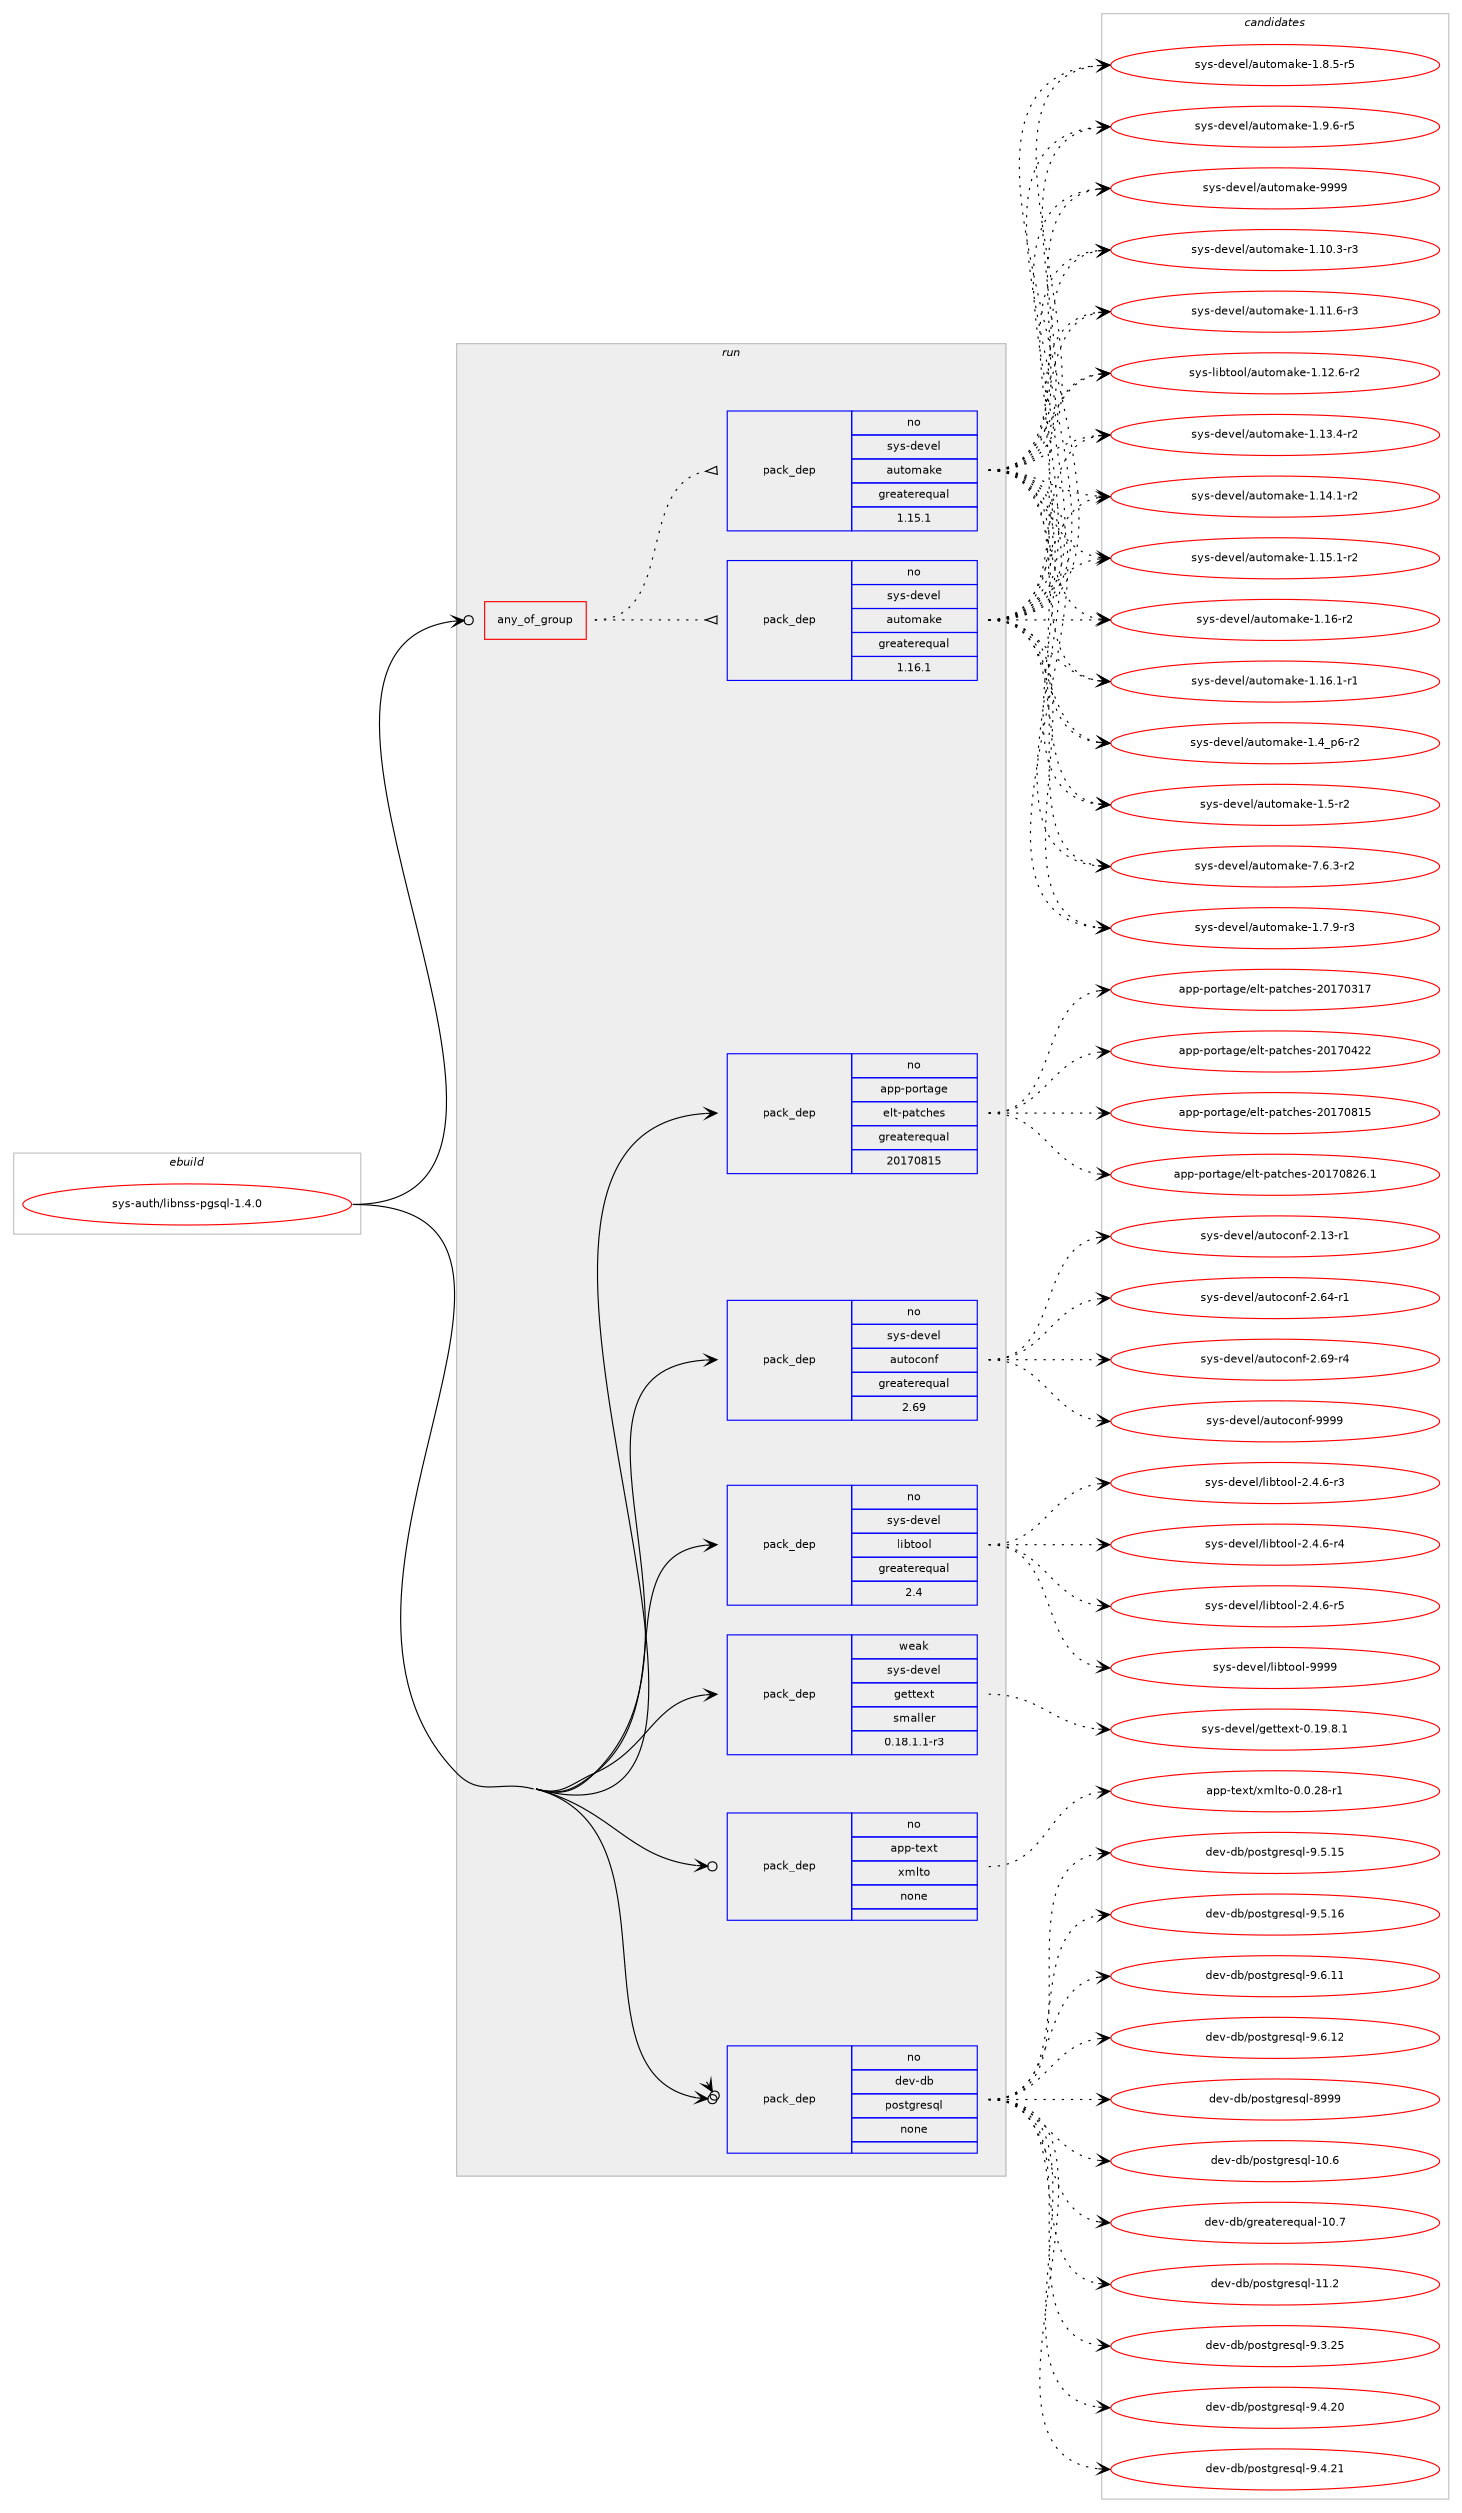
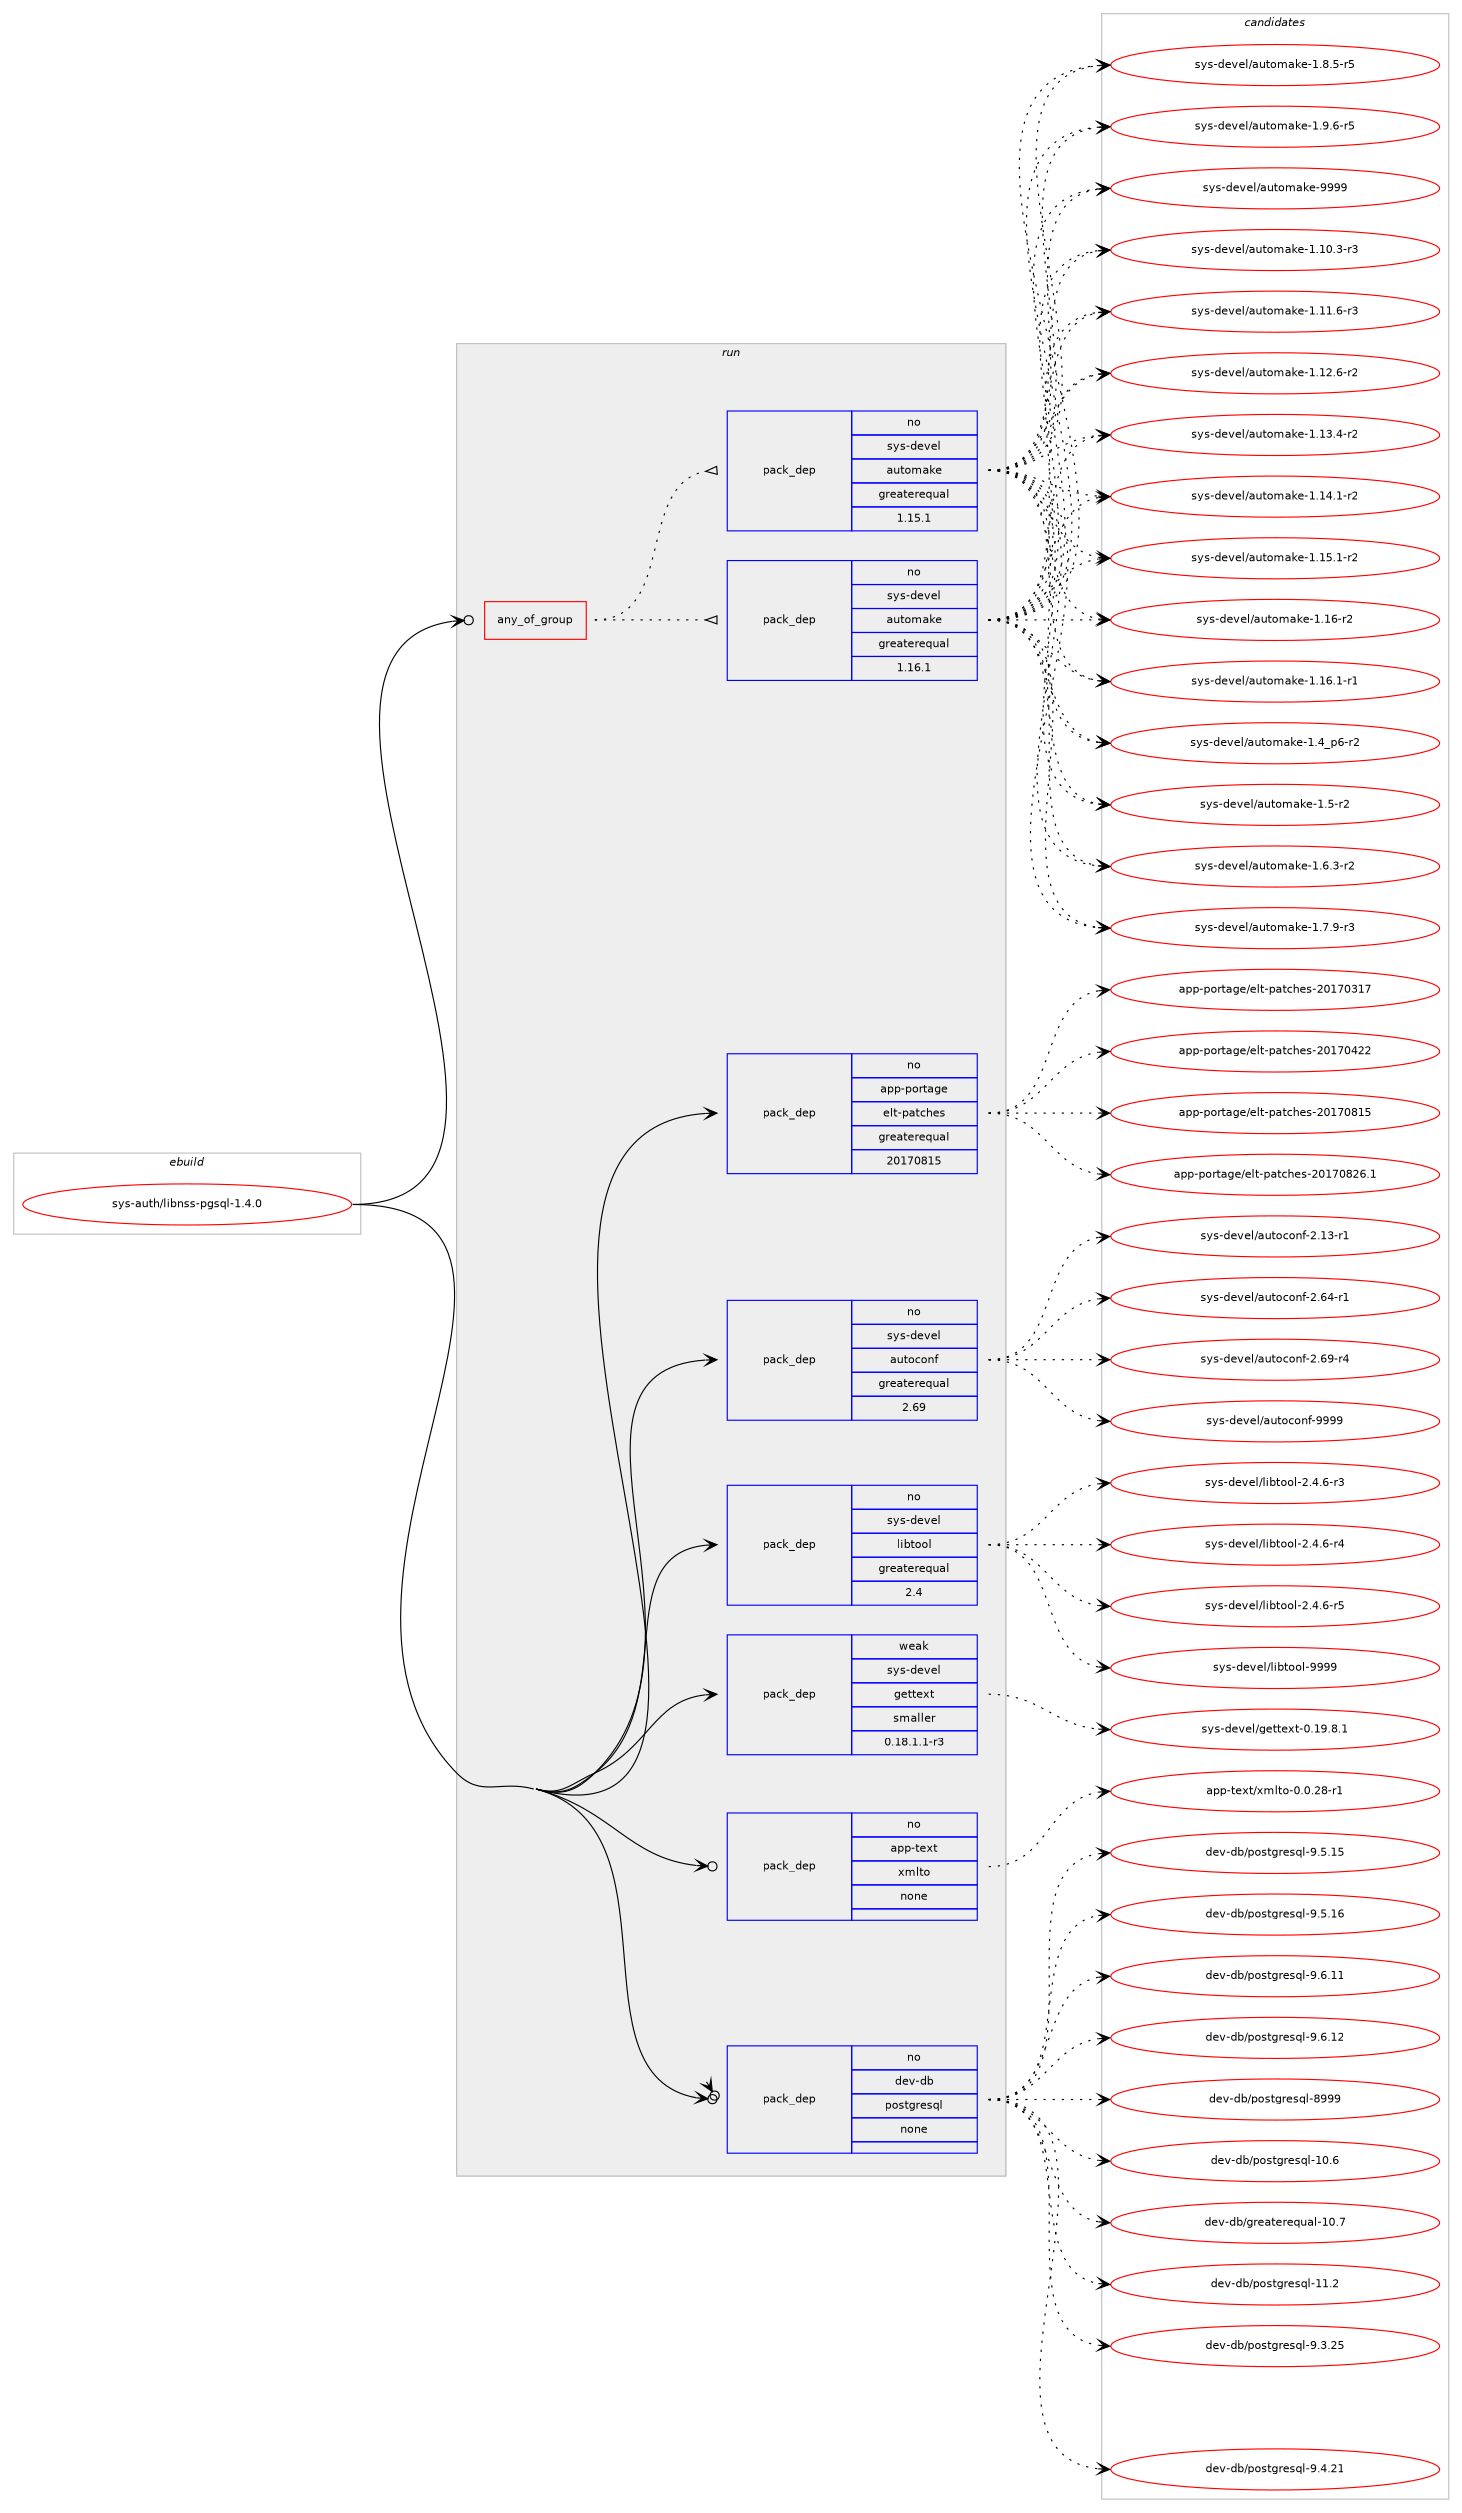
node "sys-libtool/automake-1.12.6-r2": label "sys-libtool/automake-1.12.6-r2" -> "sys-devel/automake-1.12.6-r2"
node "sys-devel/automake-7.6.3-r2": label "sys-devel/automake-7.6.3-r2" -> "sys-devel/automake-1.6.3-r2"
node "dev-db/postgresql-9.4.20": removed
